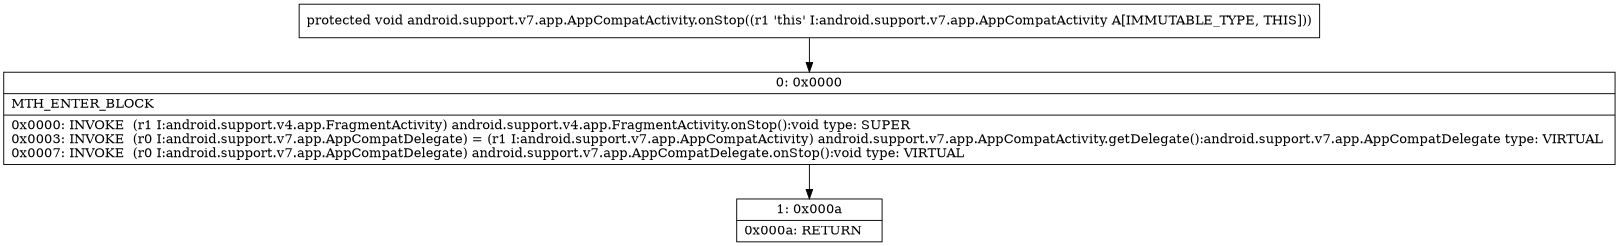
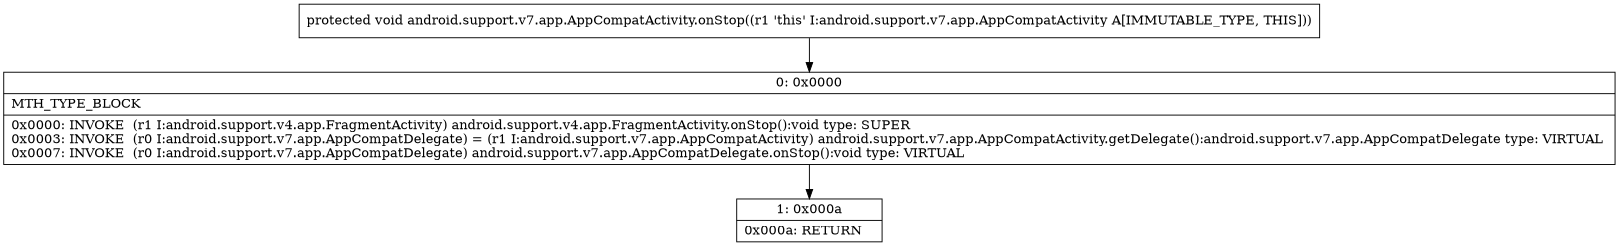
node "0: 0x0000": text "MTH_ENTER_BLOCK" -> "MTH_TYPE_BLOCK"
